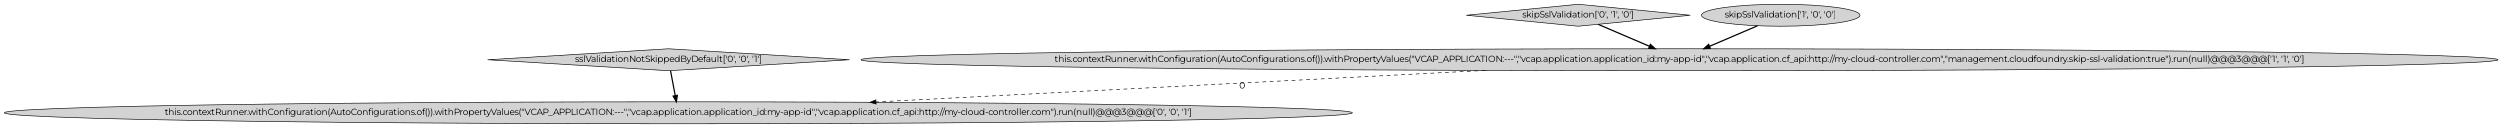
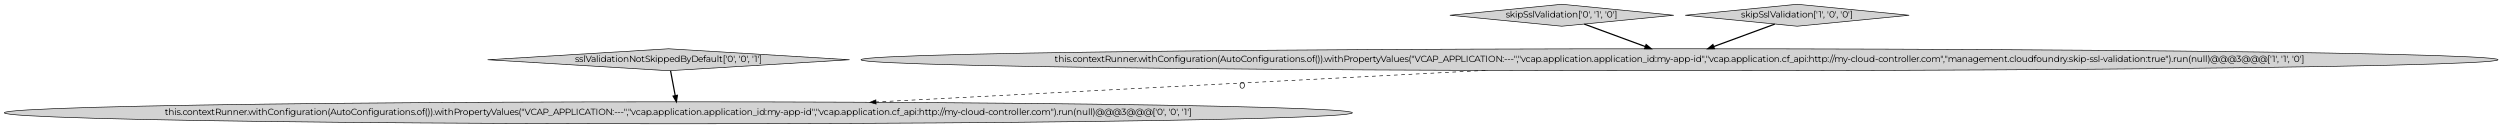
node "skipSslValidation['1', '0', '0']": shape ellipse -> diamond
